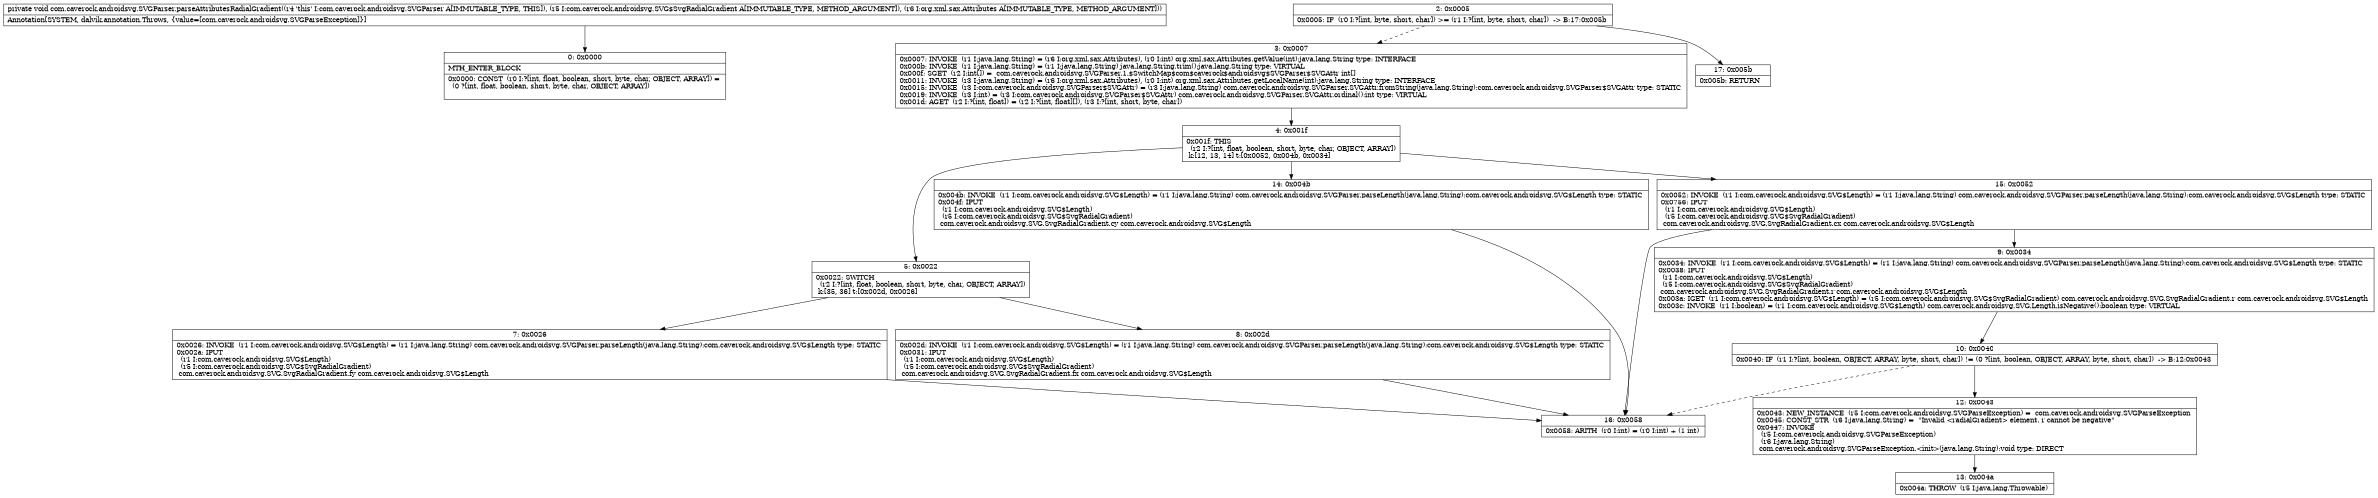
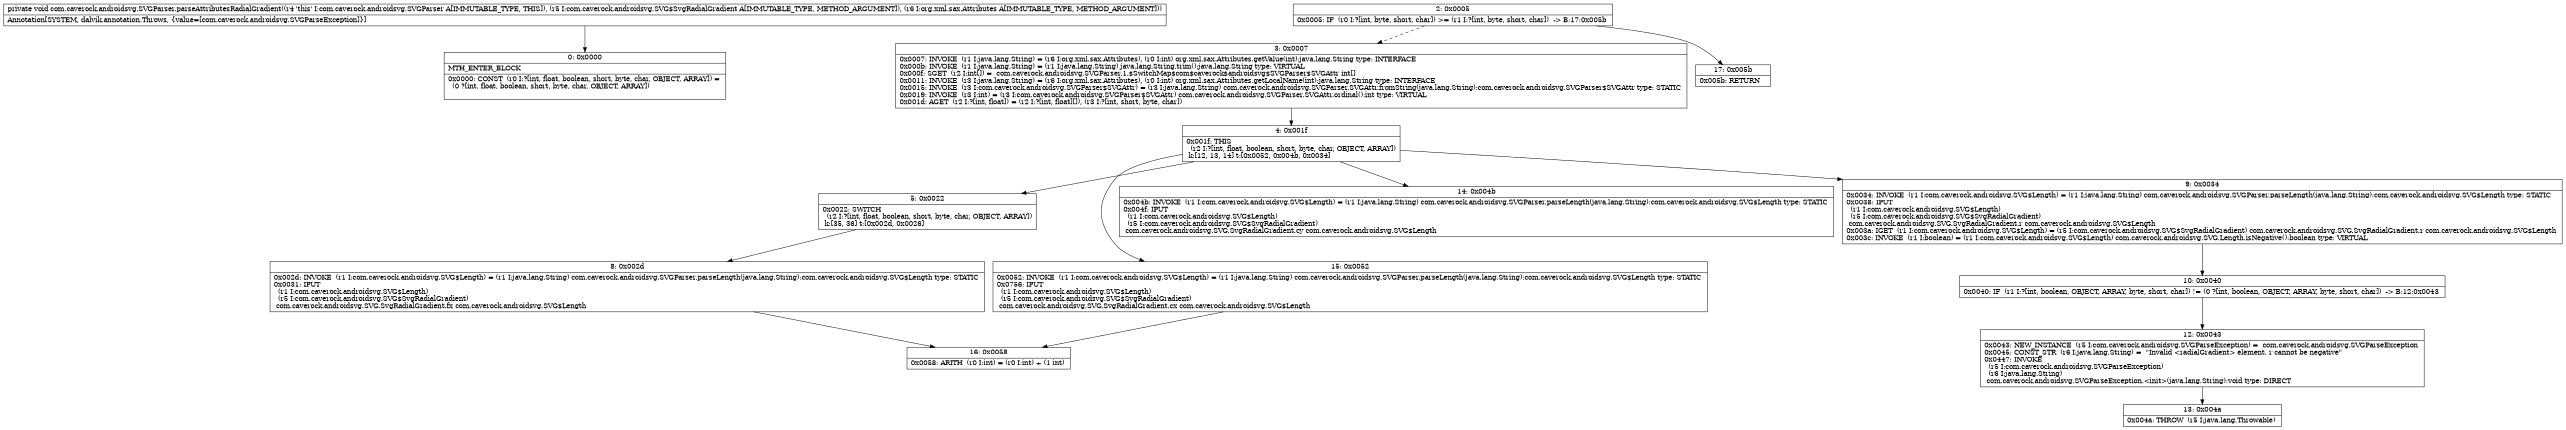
edge "15: 0x0052" -> "9: 0x0034": now "4: 0x001f" -> "9: 0x0034"
edge "14: 0x004b" -> "16: 0x0058": removed
node "7: 0x0026": removed
edge "10: 0x0040" -> "16: 0x0058": removed
